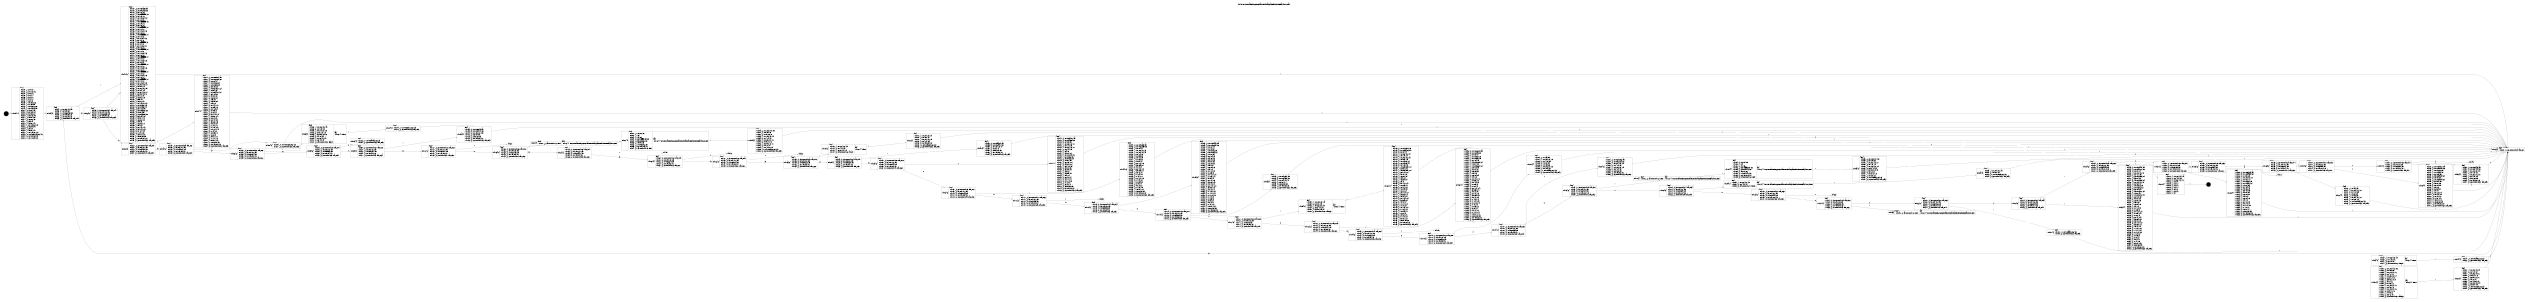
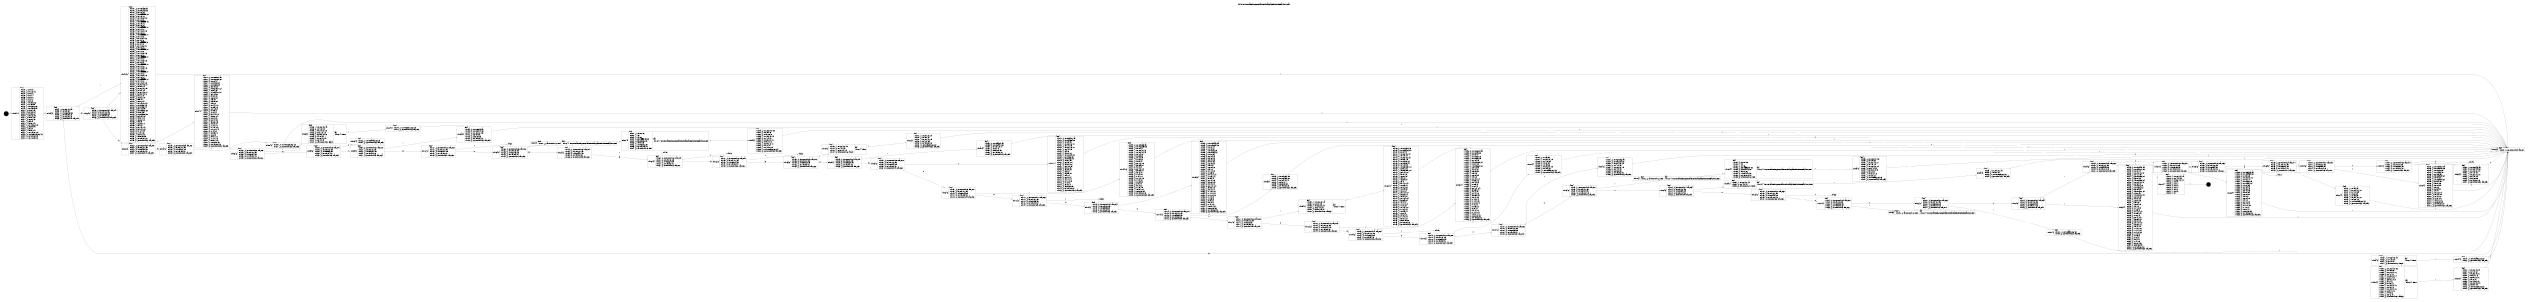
edge "0x4015a7 [28]" -> "0x4015c3 [28]": removed, label "29"
